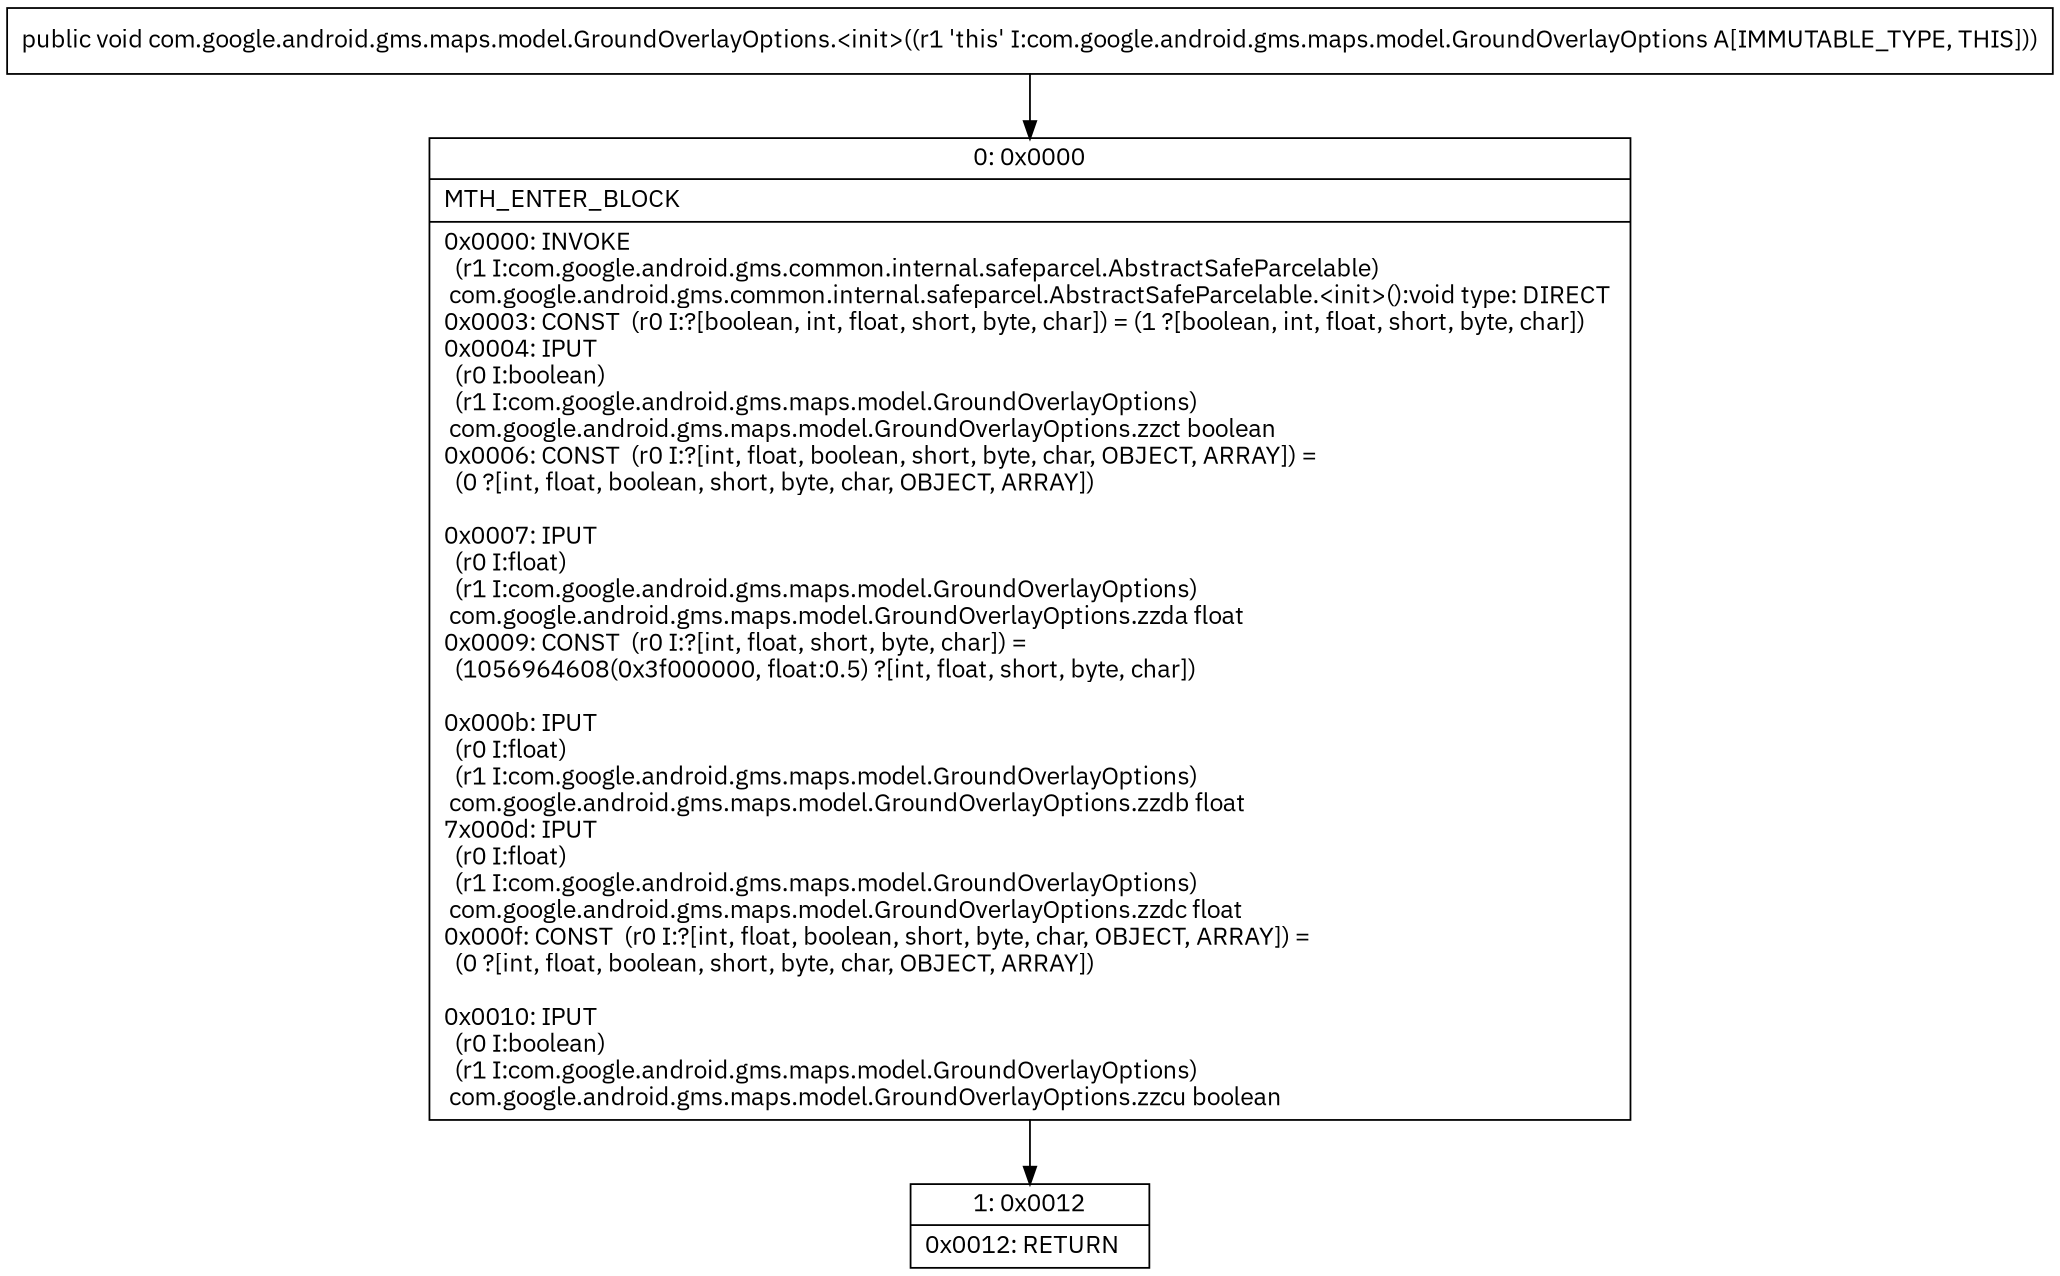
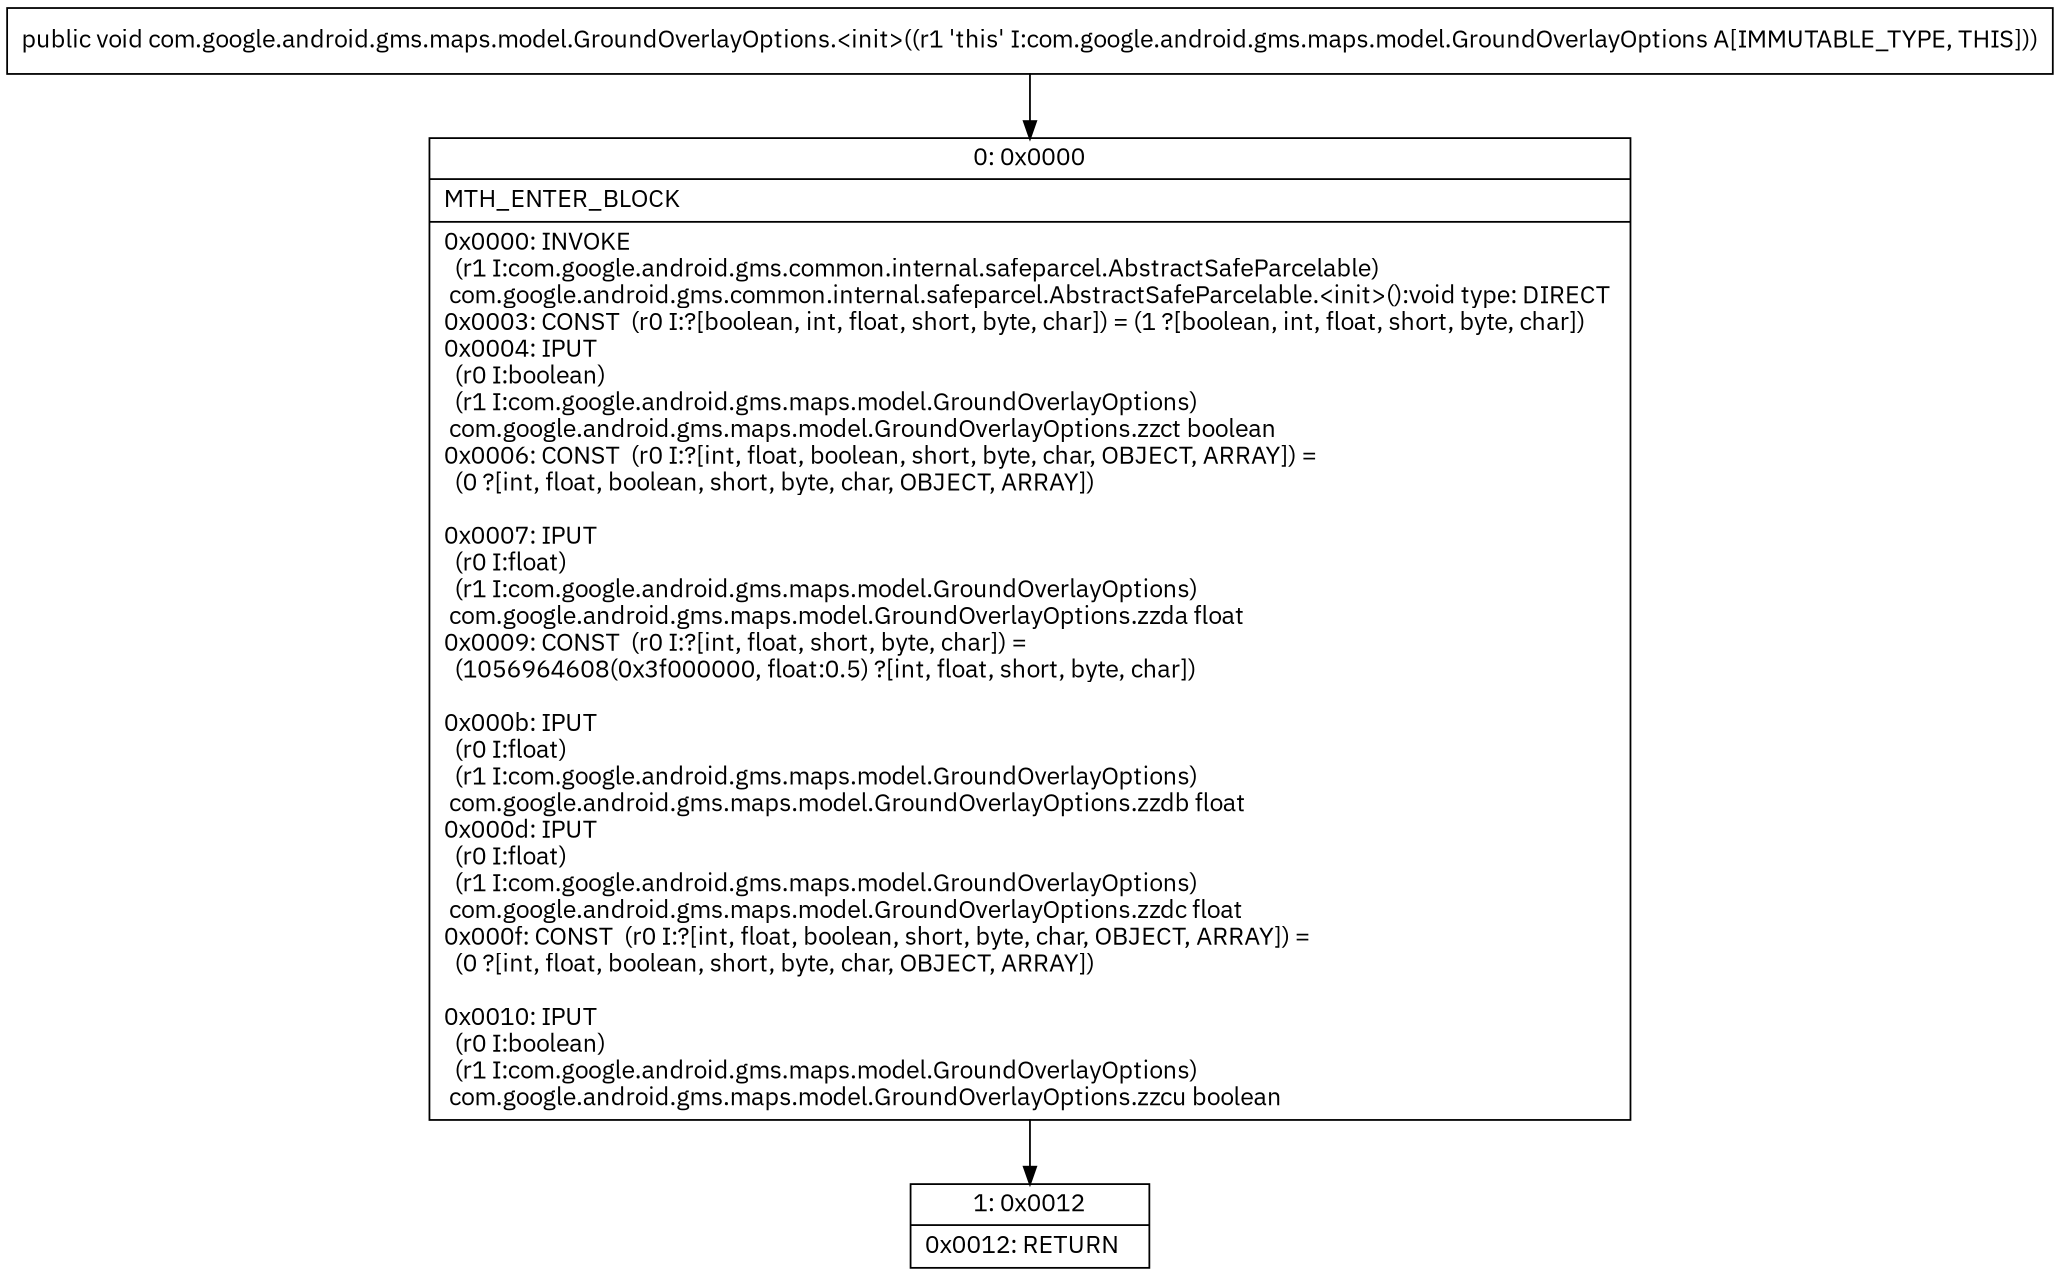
node "0: 0x0000": text "7x000d: IPUT" -> "0x000d: IPUT"
